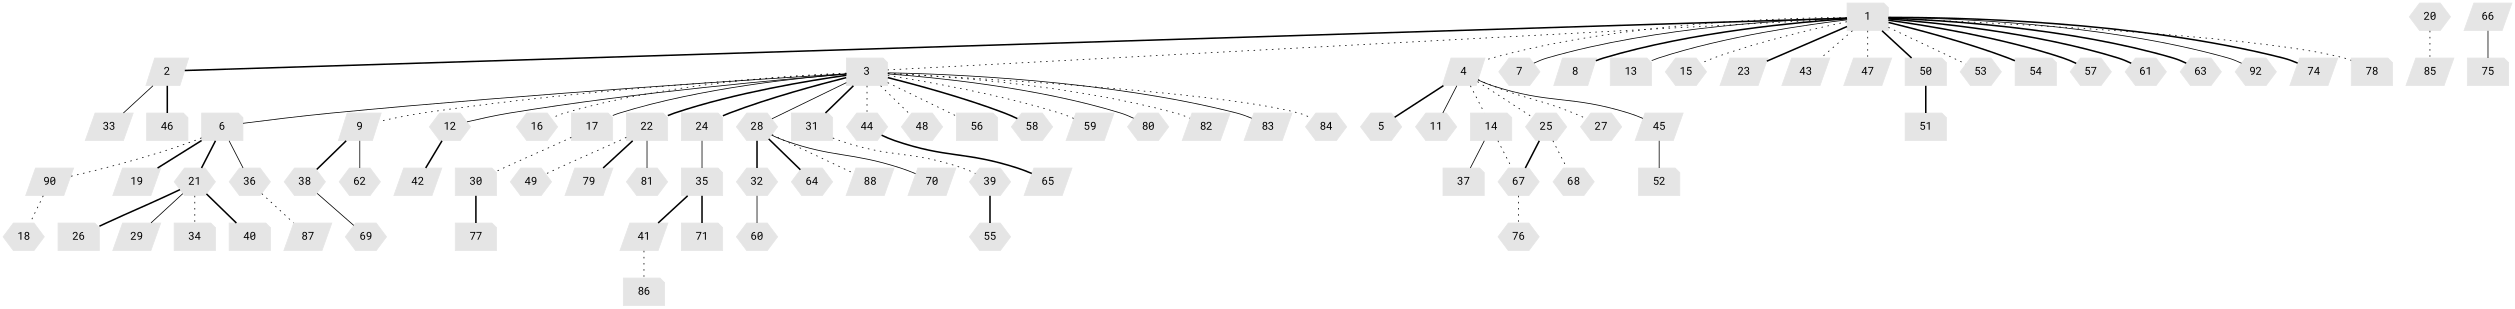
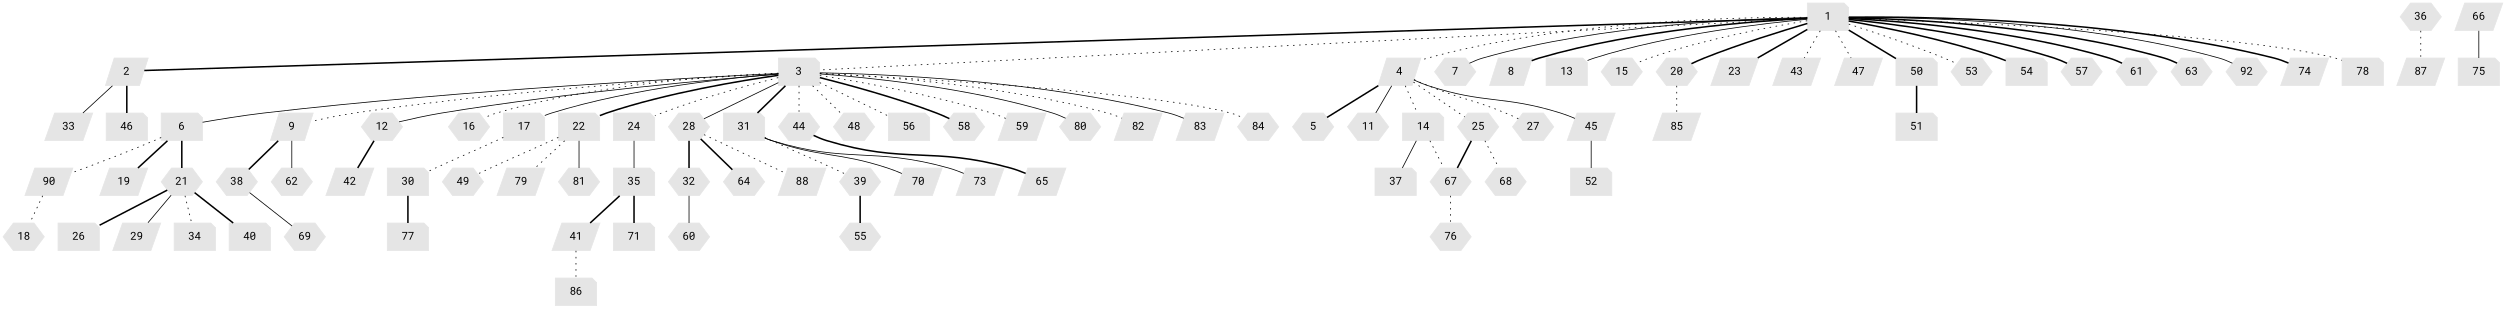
edge "1" -- "20": added
edge "3" -- "24": style bold -> dotted
edge "6" -- "36": removed
edge "22" -- "79": style bold -> dotted
edge "28" -- "70": now "31" -- "70"
node "73": added
